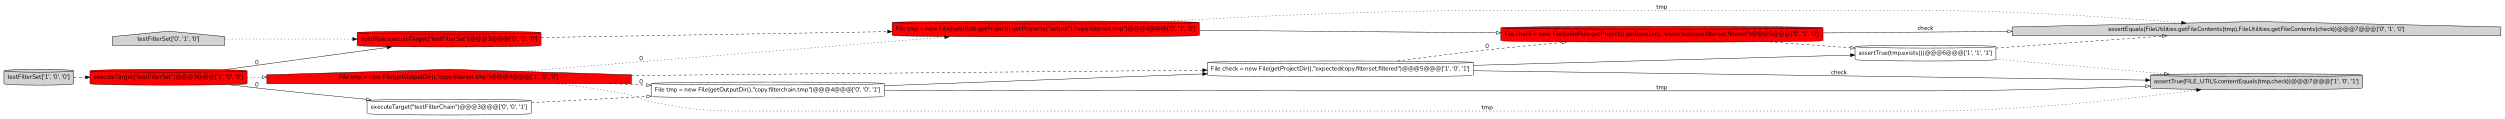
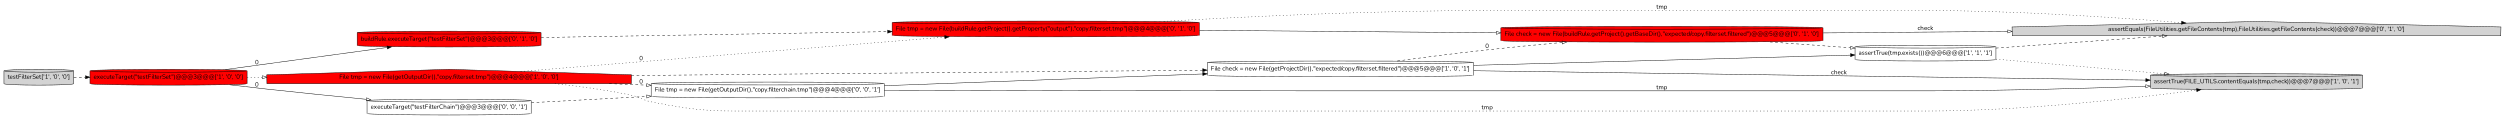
node "testFilterSet['0', '1', '0']": removed
